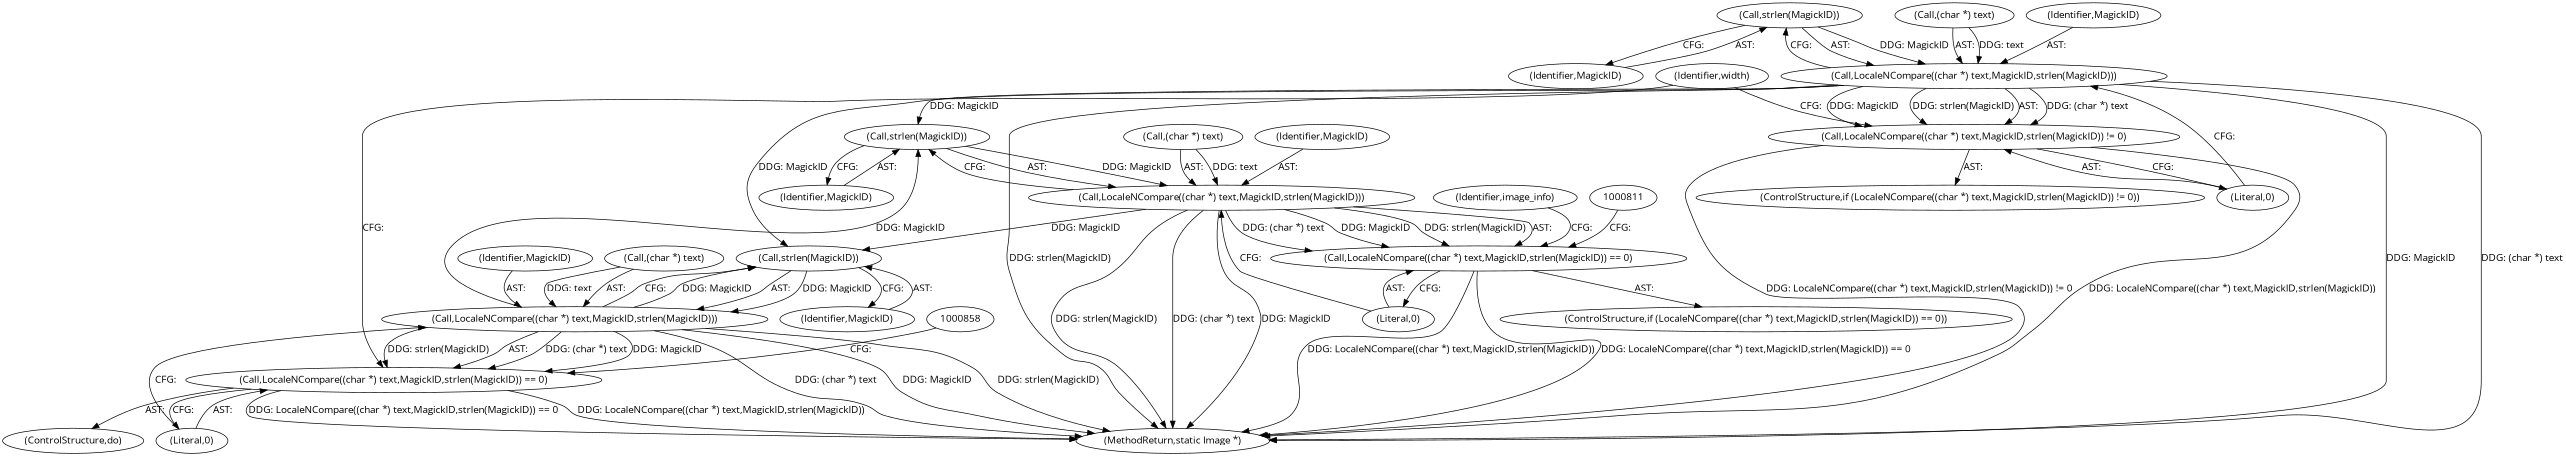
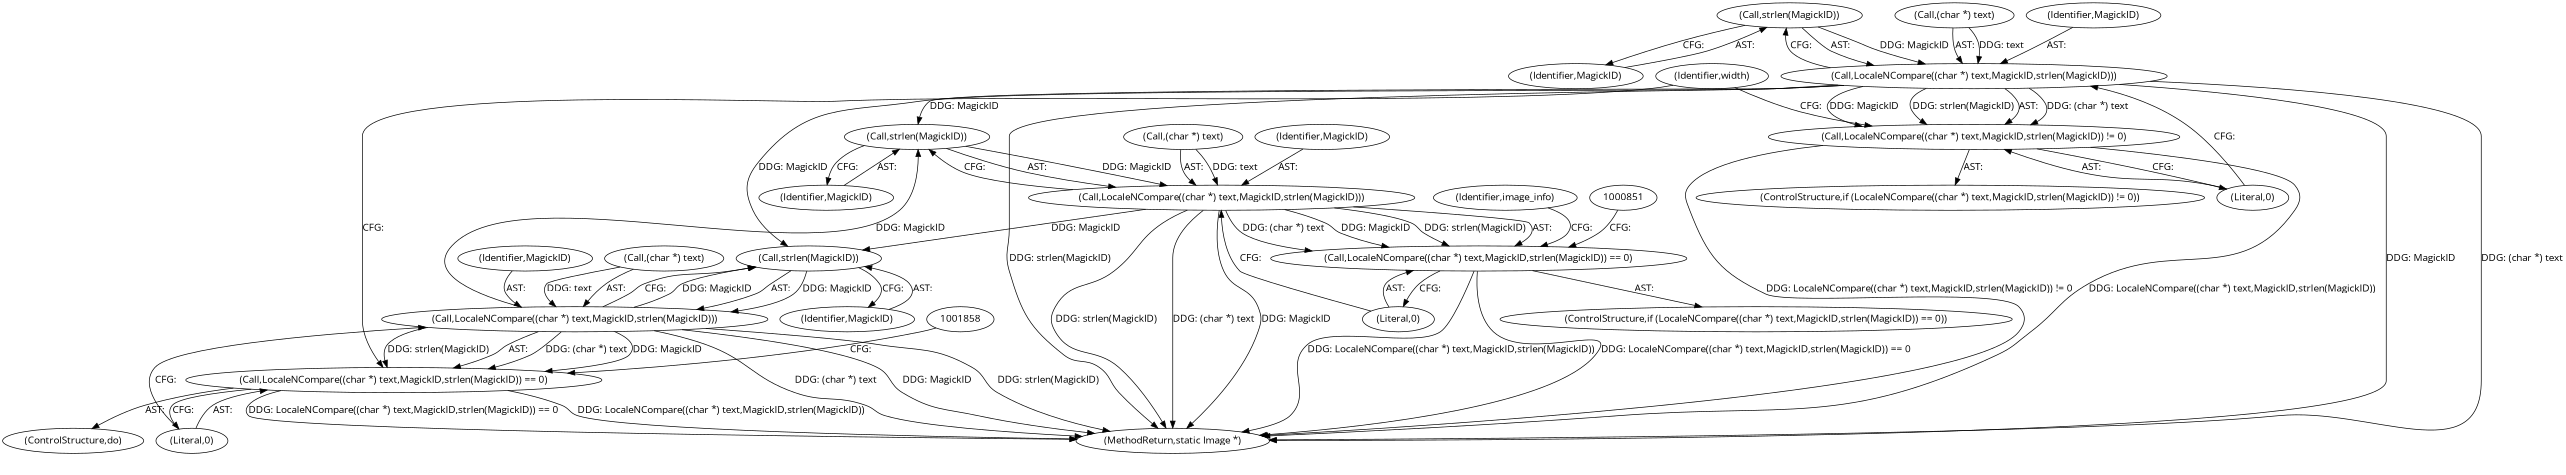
node "1000811": label "1000811" -> "1000851"
node "1000858": label "1000858" -> "1001858"
